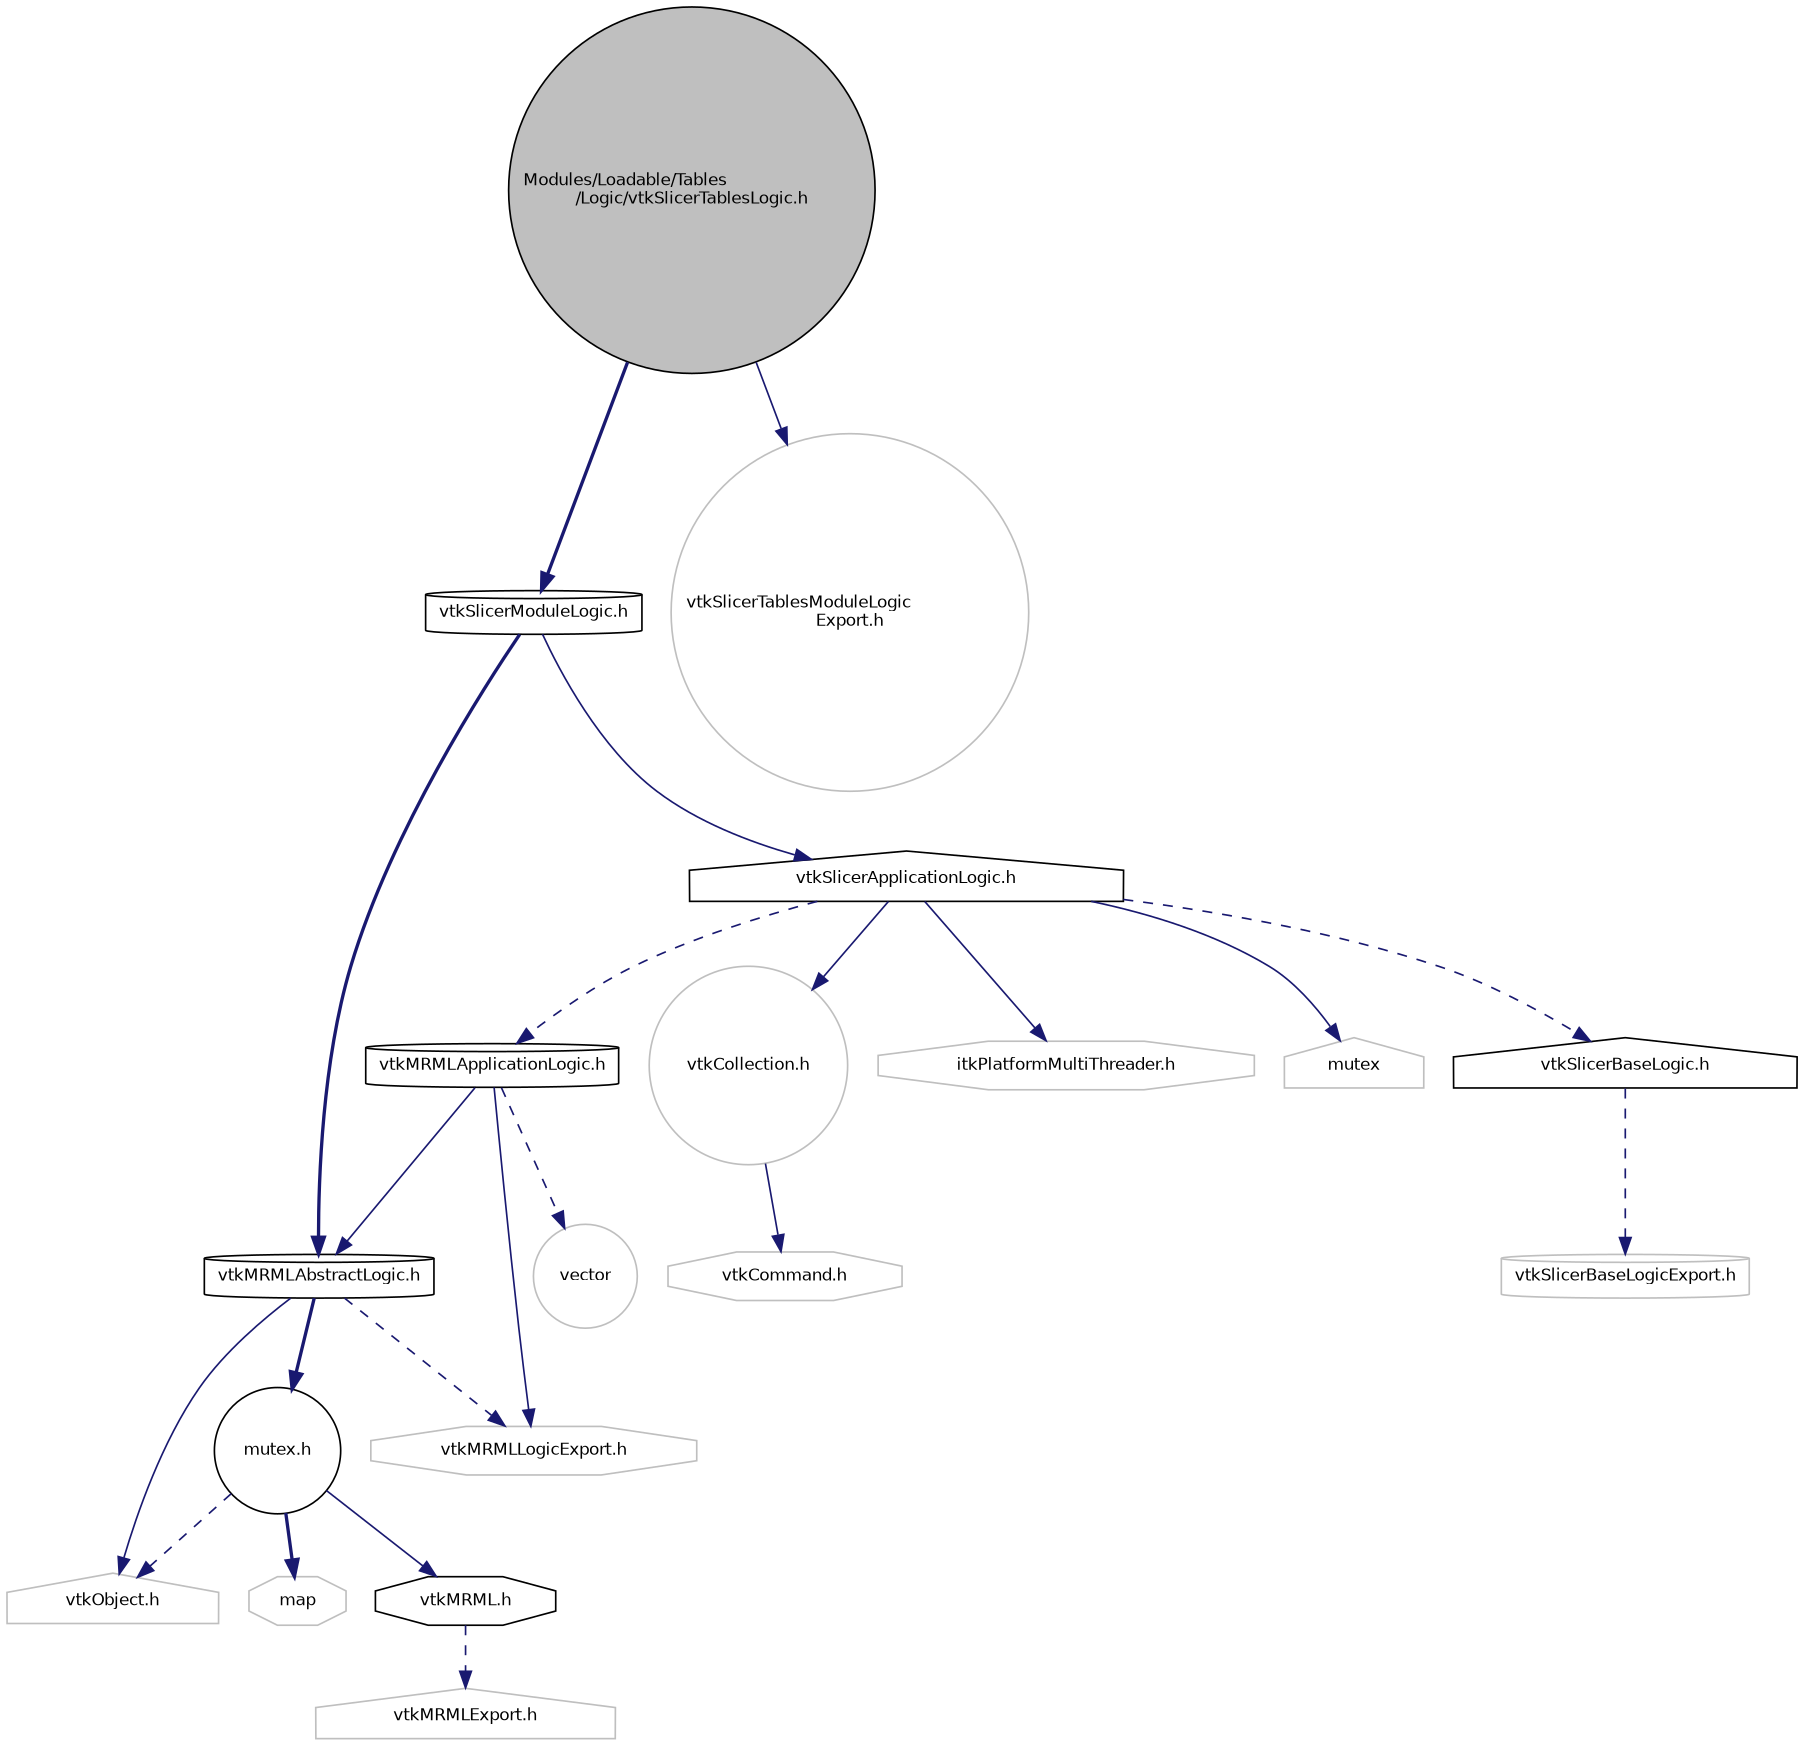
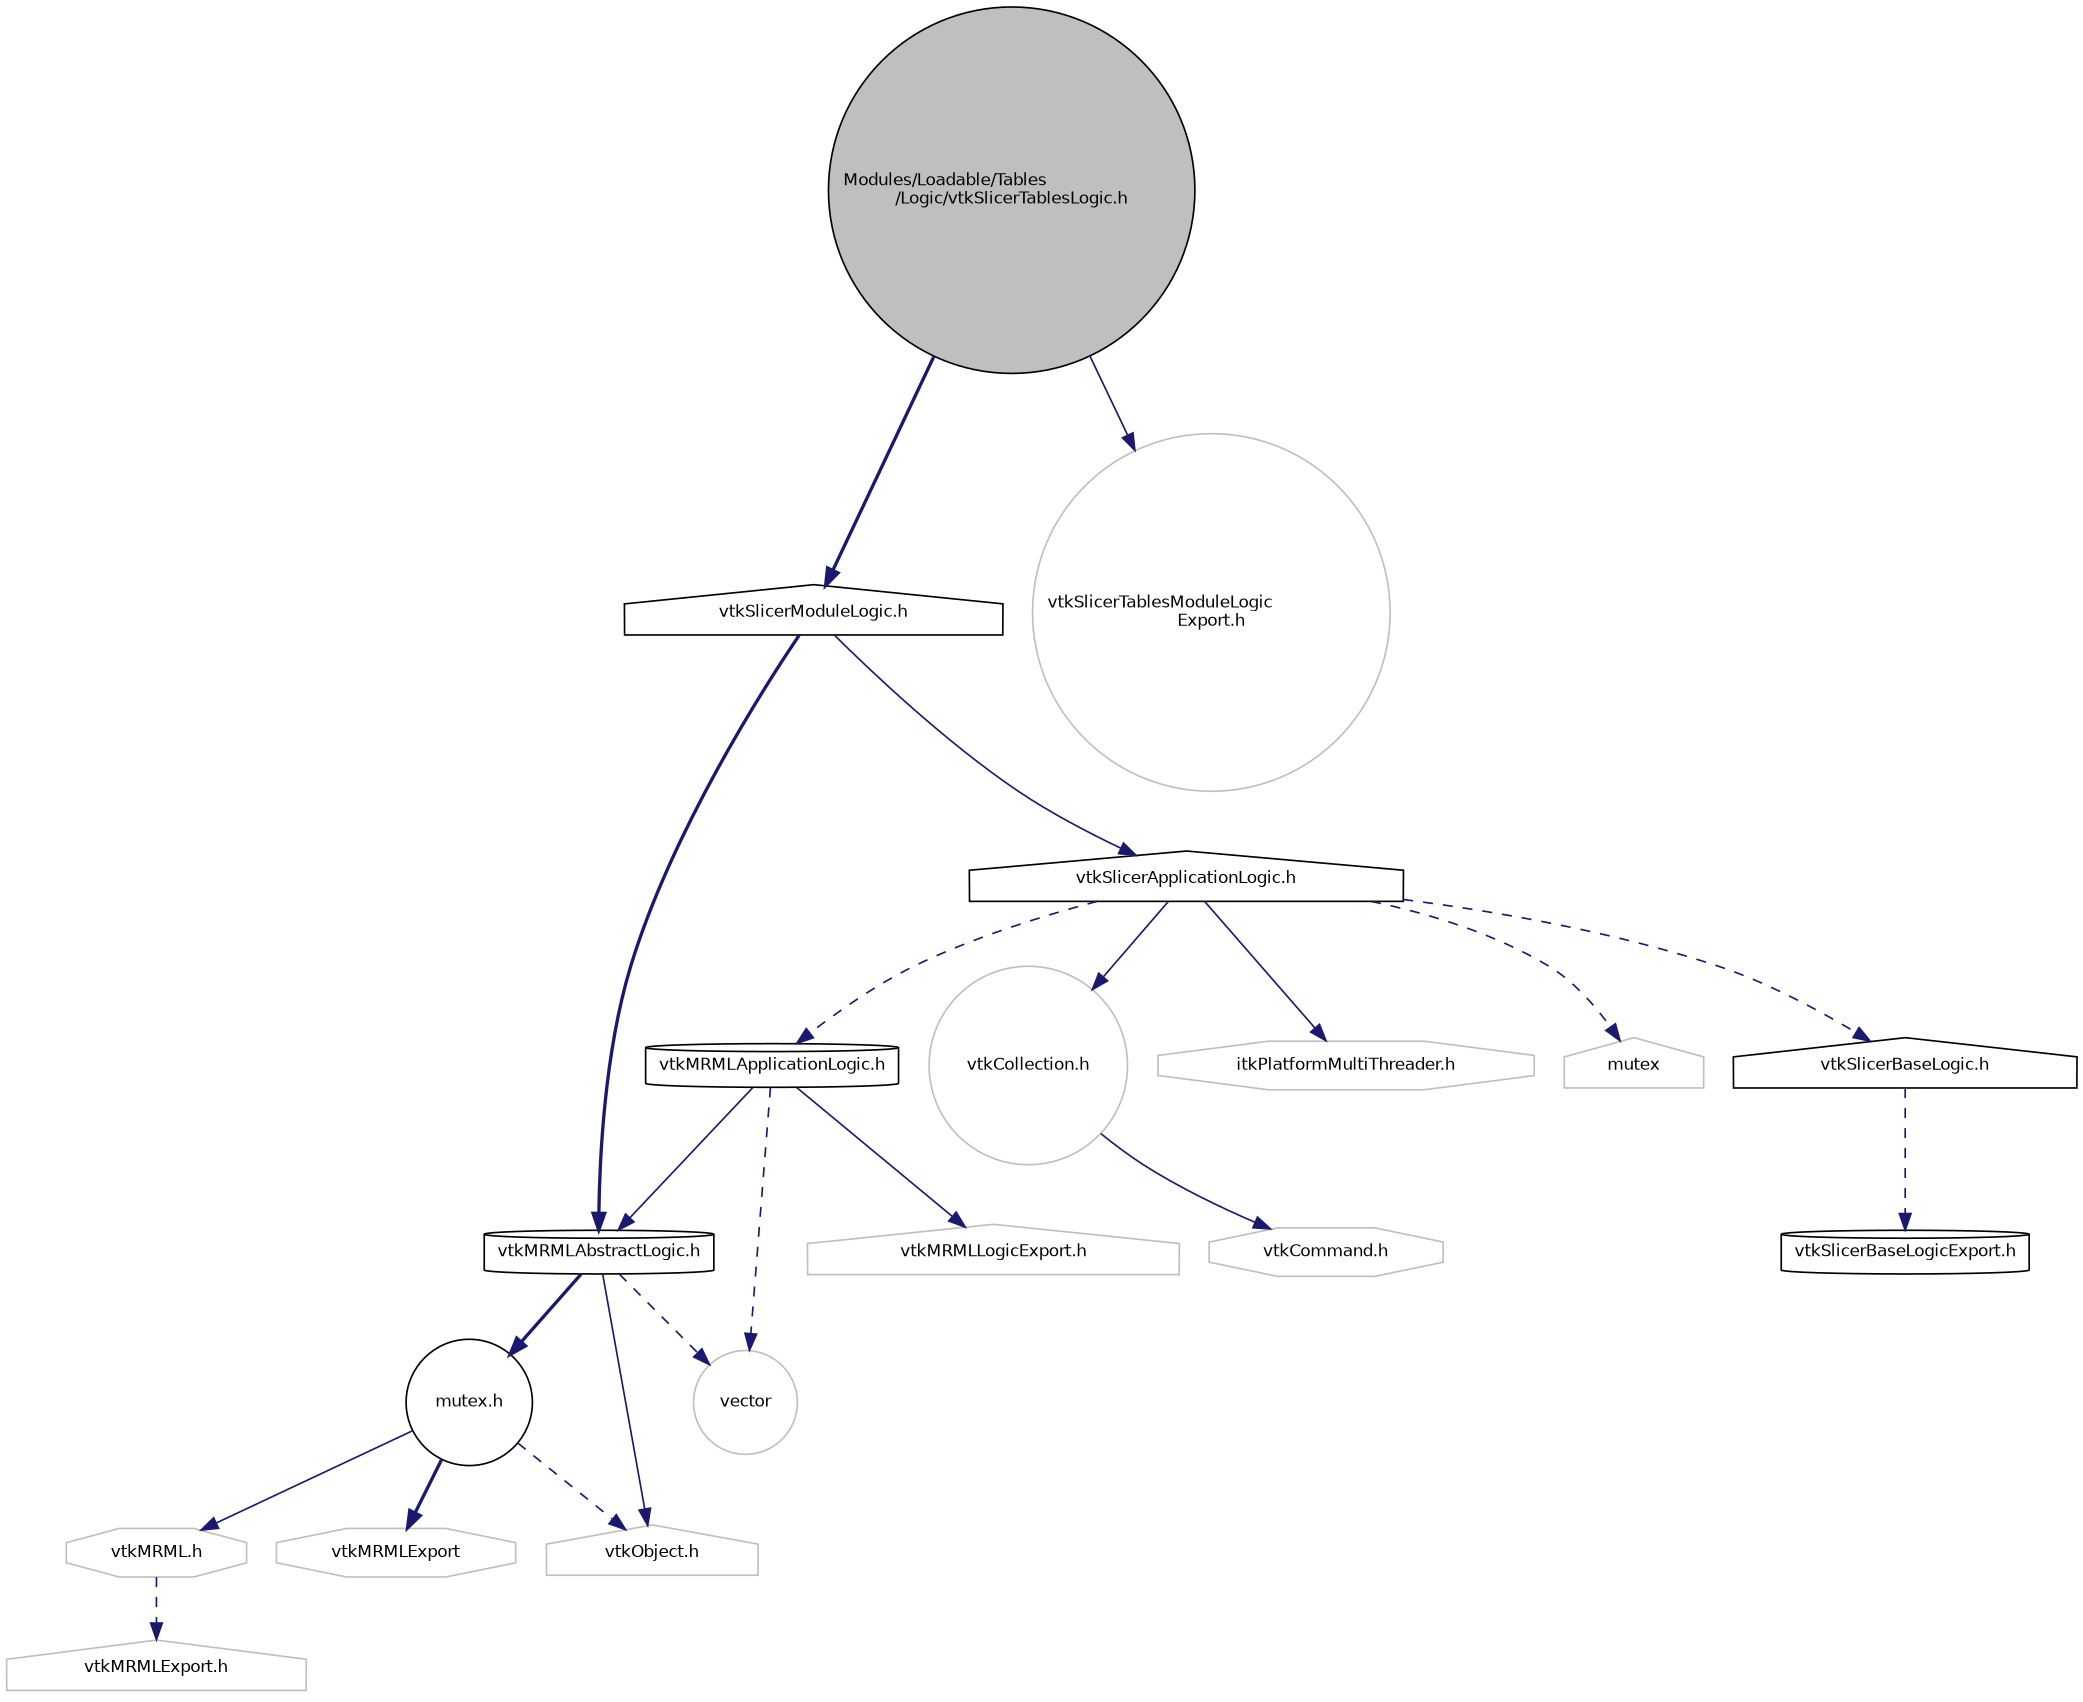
node "vtkSlicerModuleLogic.h": shape cylinder -> house
edge "vtkSlicerApplicationLogic.h" -> "mutex": style solid -> dashed
node "vtkSlicerBaseLogicExport.h": color grey75 -> black
edge "vtkMRMLAbstractLogic.h" -> "vtkMRMLLogicExport.h": now "vtkMRMLAbstractLogic.h" -> "vector"
node "vtkMRMLLogicExport.h": shape octagon -> house
node "map": label "map" -> "vtkMRMLExport"
node "vtkMRML.h": color black -> grey75
